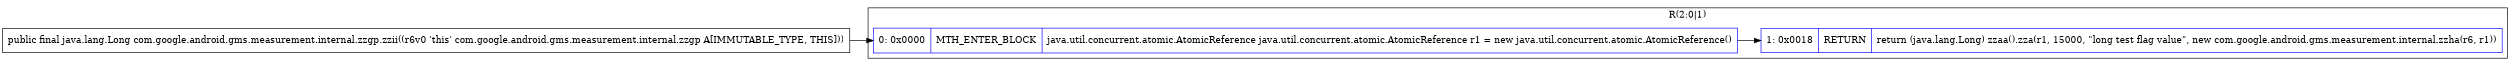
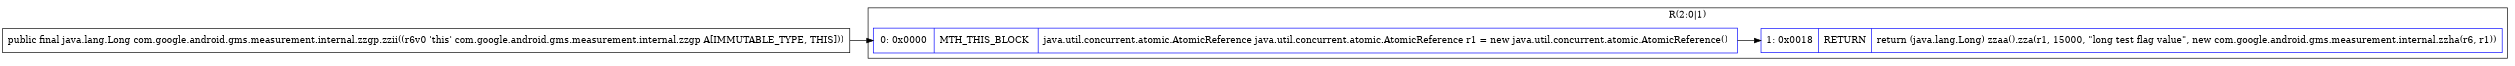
node "0: 0x0000": text "MTH_ENTER_BLOCK" -> "MTH_THIS_BLOCK"
